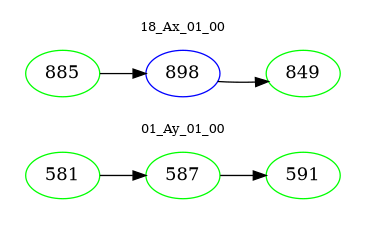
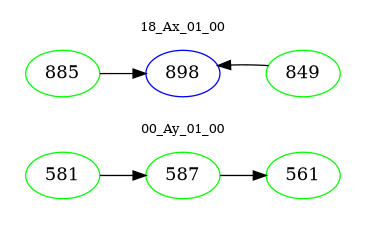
edge "898" -> "849": reversed
cluster "01_Ay_01_00": label "01_Ay_01_00" -> "00_Ay_01_00"
node "591": label "591" -> "561"
